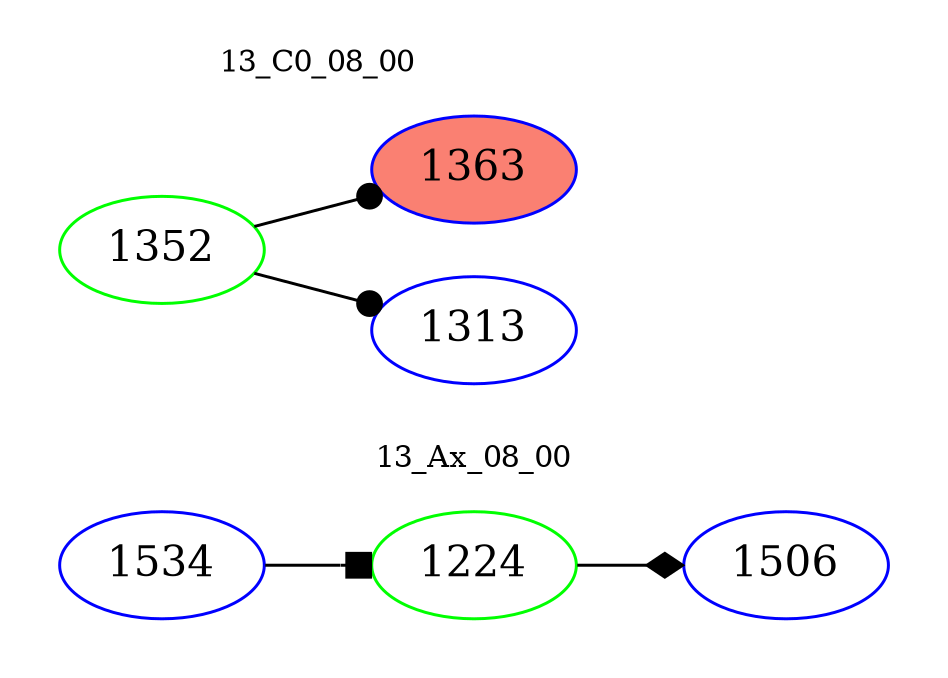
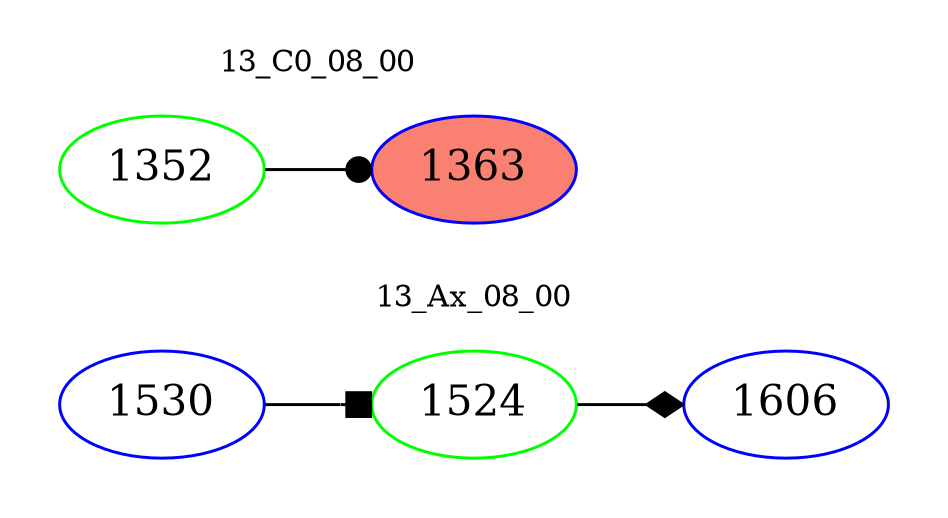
node "1313": removed
node "1534": label "1534" -> "1530"
node "1224": label "1224" -> "1524"
node "1506": label "1506" -> "1606"
